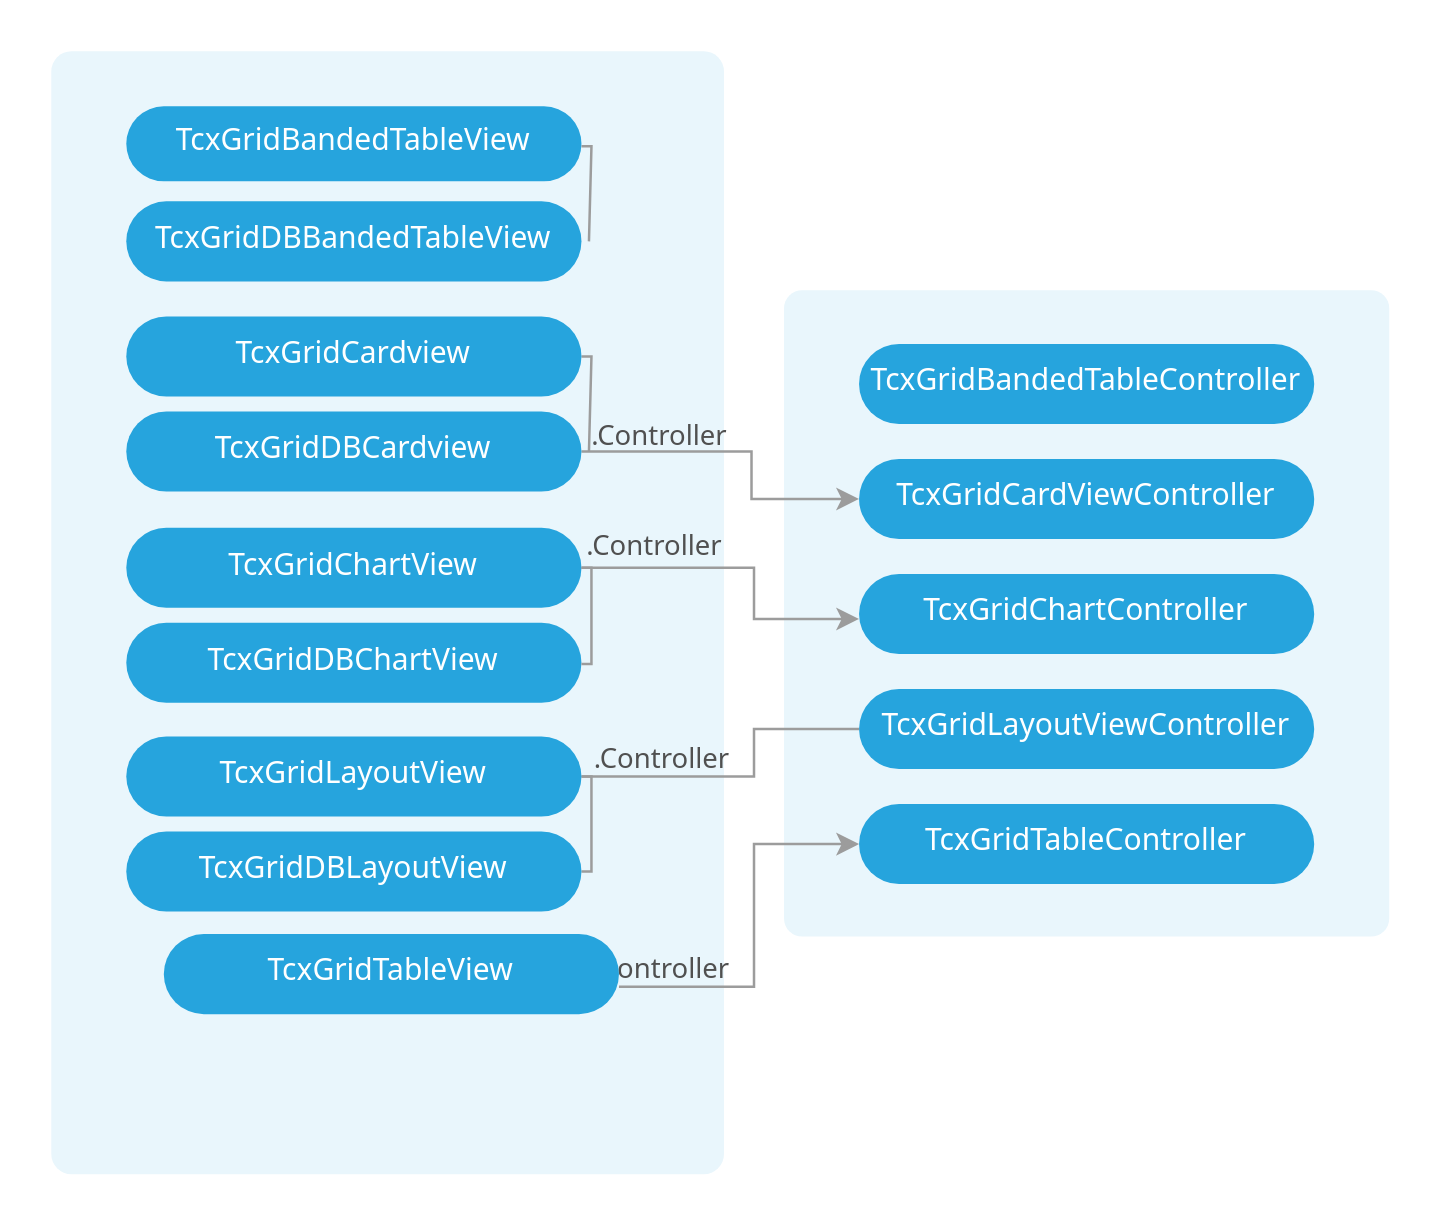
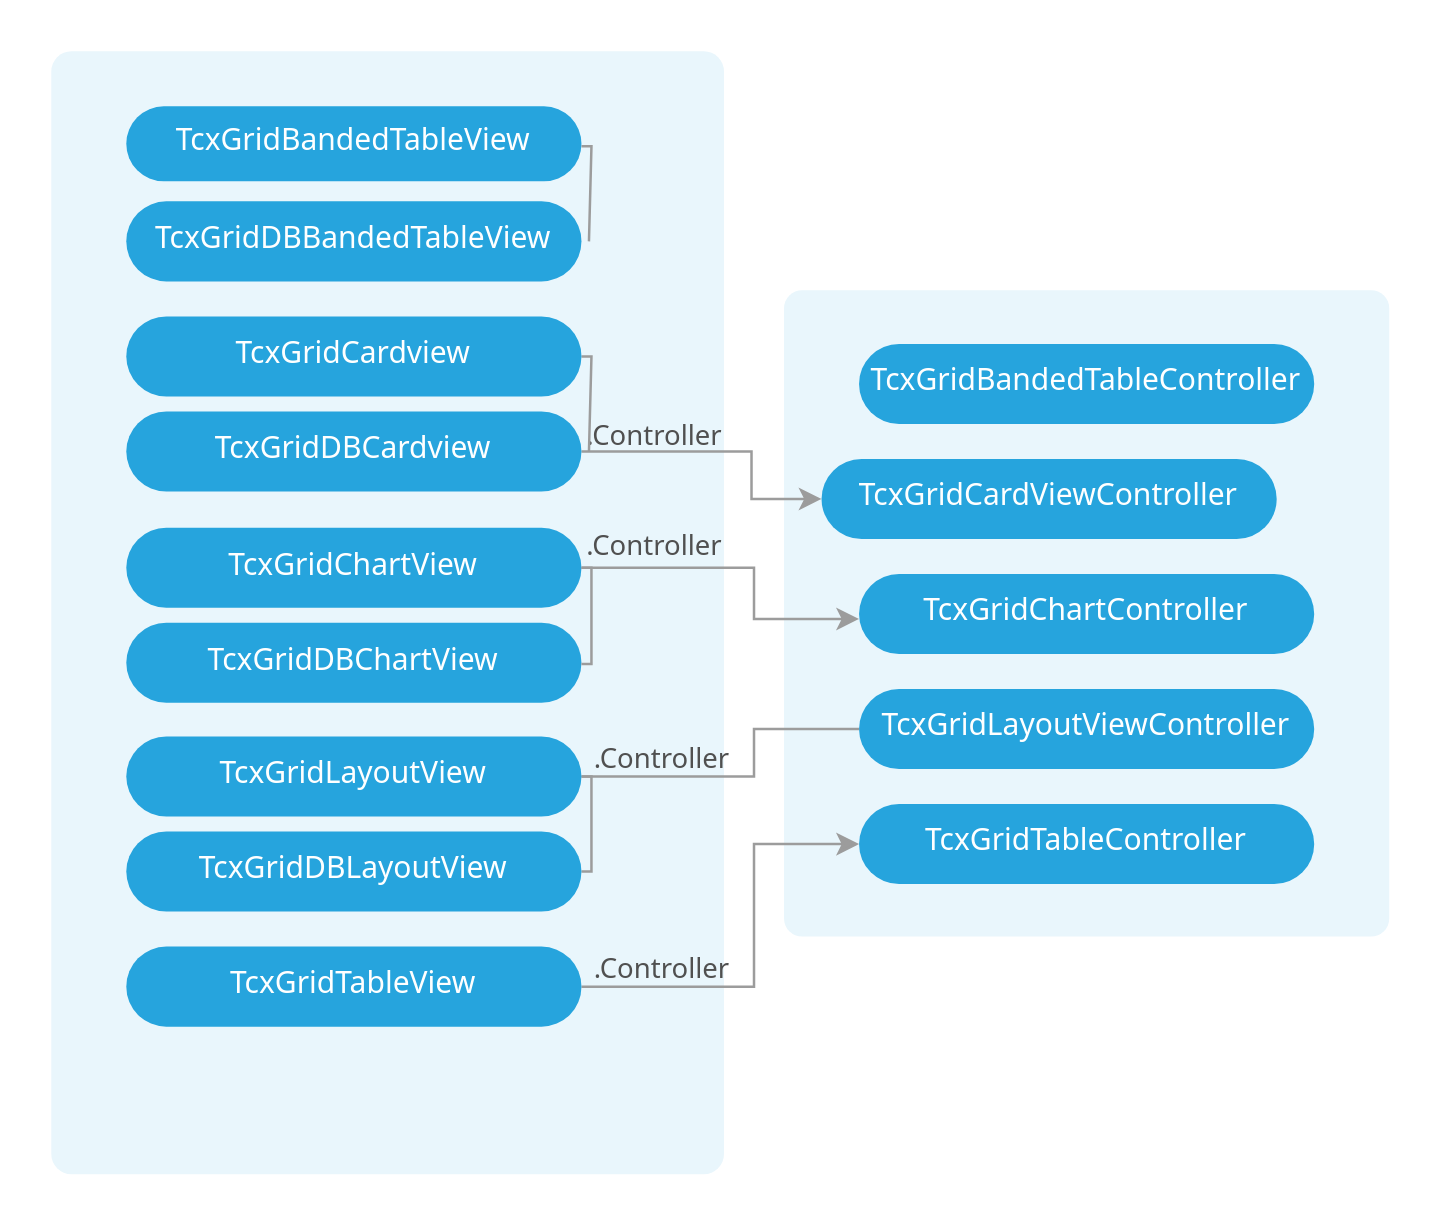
node "TcxGridCardViewController": moved (1086, 499) -> (1049, 499)
node "TcxGridTableView": moved (391, 974) -> (354, 986)
